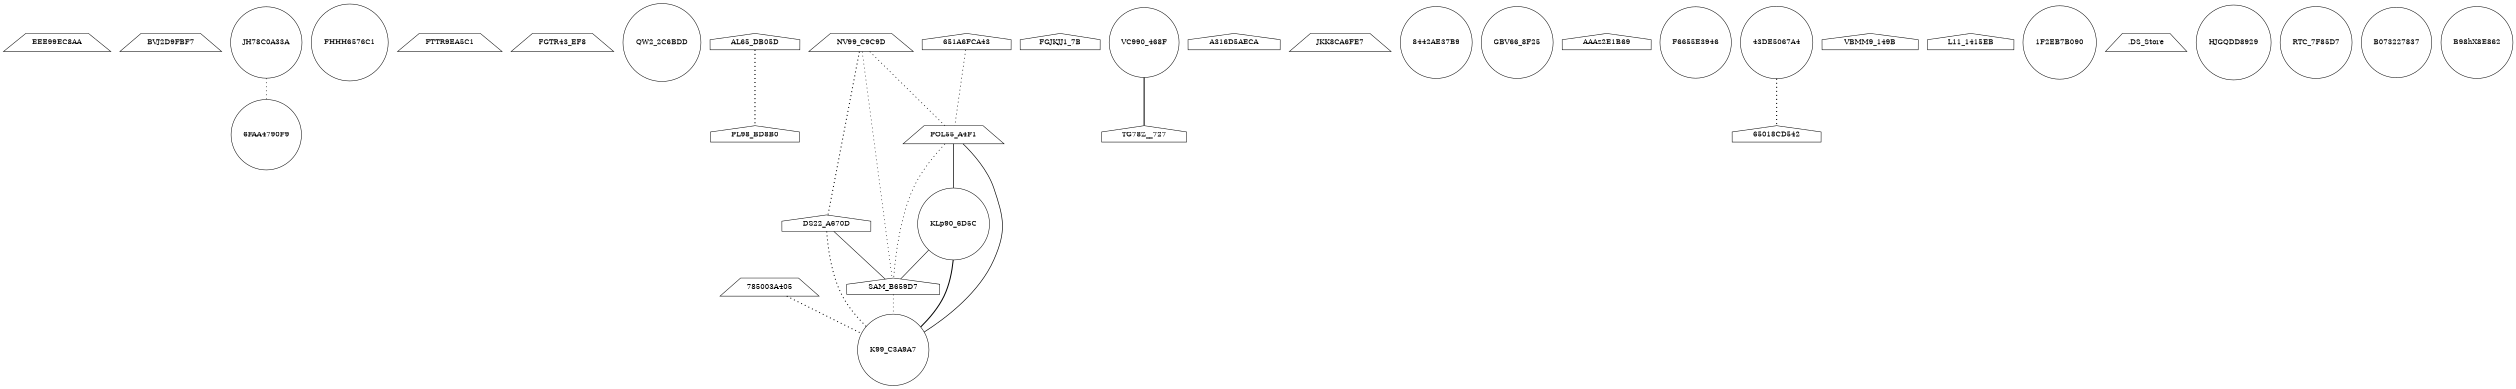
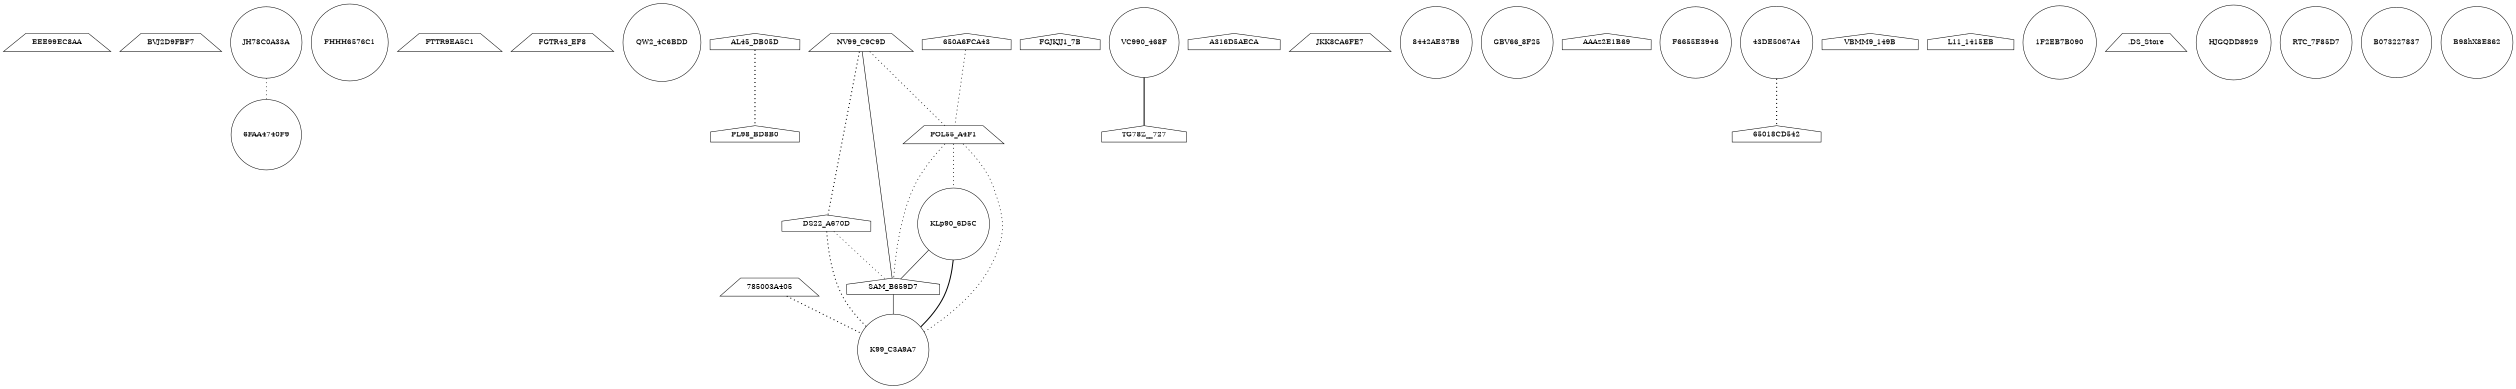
node "QW2_2C6BDD": label "QW2_2C6BDD" -> "QW2_4C6BDD"
node "AL65_DB05D": label "AL65_DB05D" -> "AL45_DB05D"
node "651A6FCA43": label "651A6FCA43" -> "650A6FCA43"
node "6FAA4790F9": label "6FAA4790F9" -> "6FAA4740F9"
edge "NV99_C9C9D" -- "SAM_B659D7": style dotted -> bold
edge "POL55_A4F1" -- "KLp90_6D5C": style bold -> dotted
edge "POL55_A4F1" -- "K99_C3A9A7": style bold -> dotted
edge "DS22_A670D" -- "SAM_B659D7": style bold -> dotted
edge "SAM_B659D7" -- "K99_C3A9A7": style dotted -> bold
